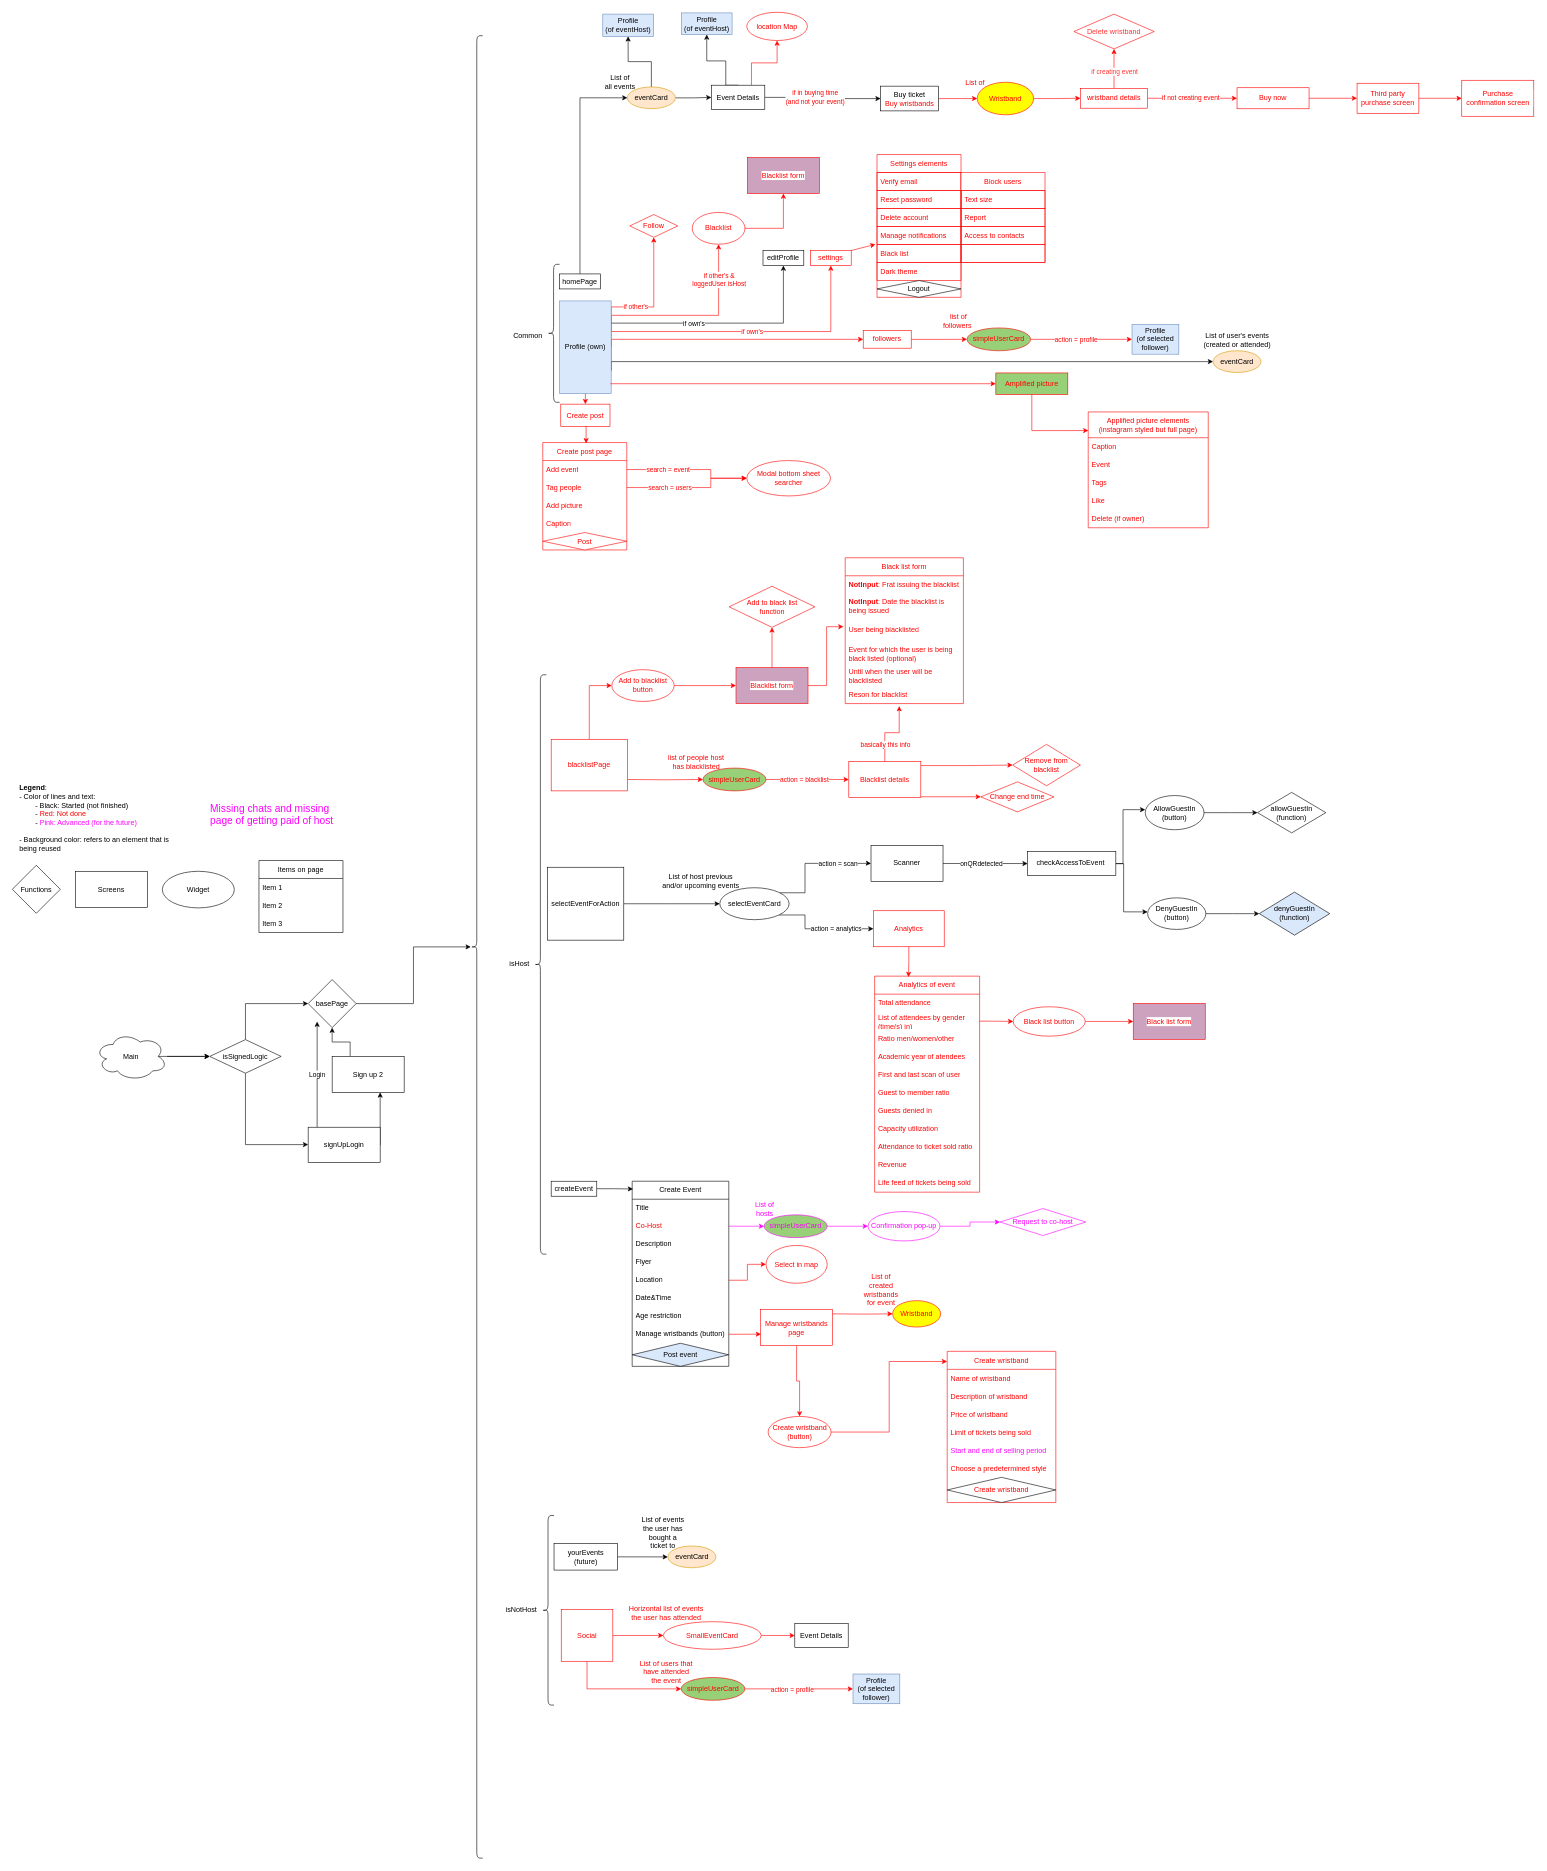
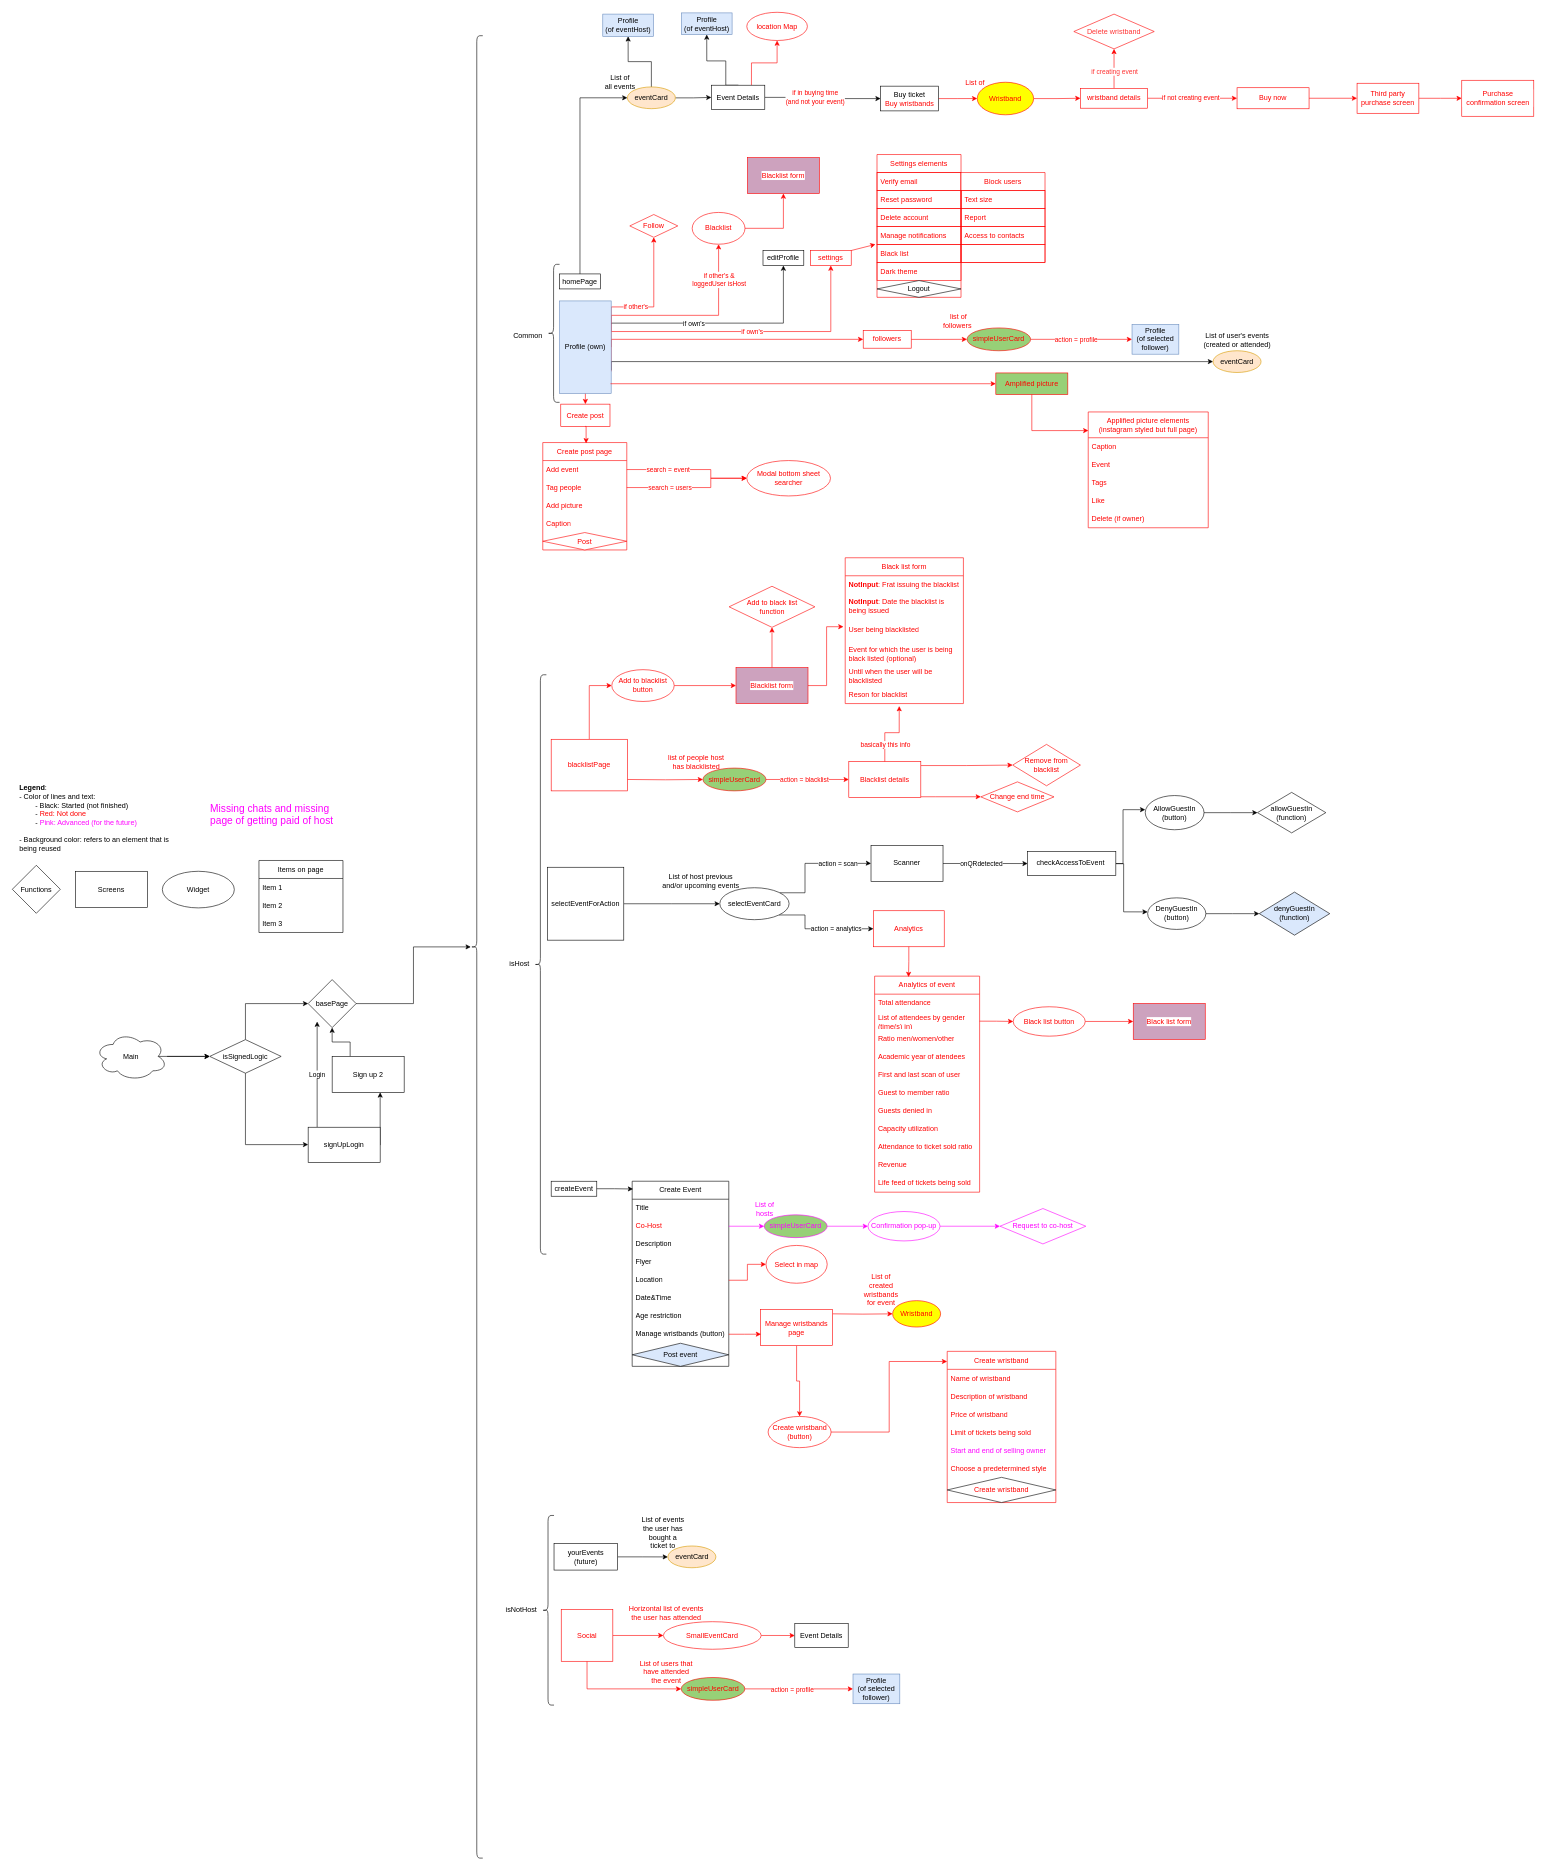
node "Request to co-host": size 86x27 -> 86x35
node "Start and end of selling period": label "Start and end of selling period" -> "Start and end of selling owner"
